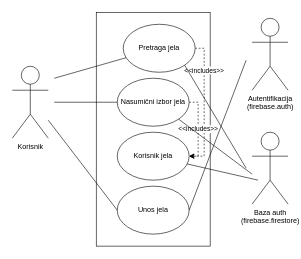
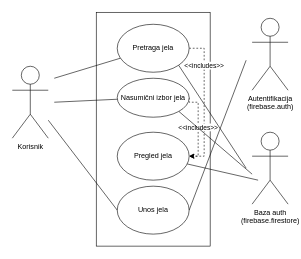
node "Pretraga jela": moved (159, 48) -> (153, 48)
node "Nasumični izbor jela": size 72x48 -> 72x39
node "Korisnik jela": label "Korisnik jela" -> "Pregled jela"
